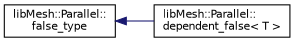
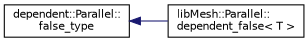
node "libMesh::Parallel:: false_type": label "libMesh::Parallel:: false_type" -> "dependent::Parallel:: false_type"
